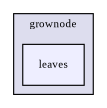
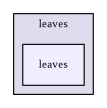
cluster "grownode": label "grownode" -> "leaves"
